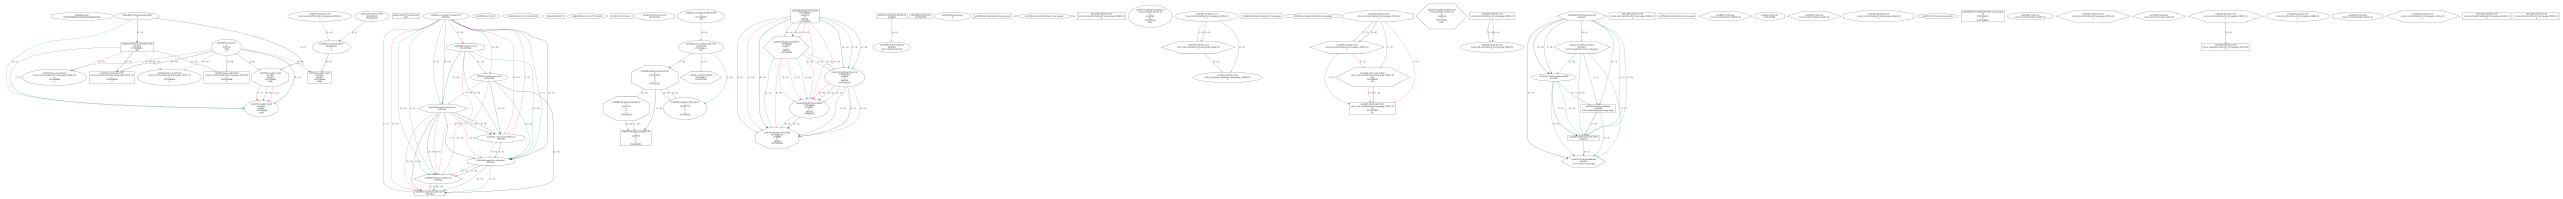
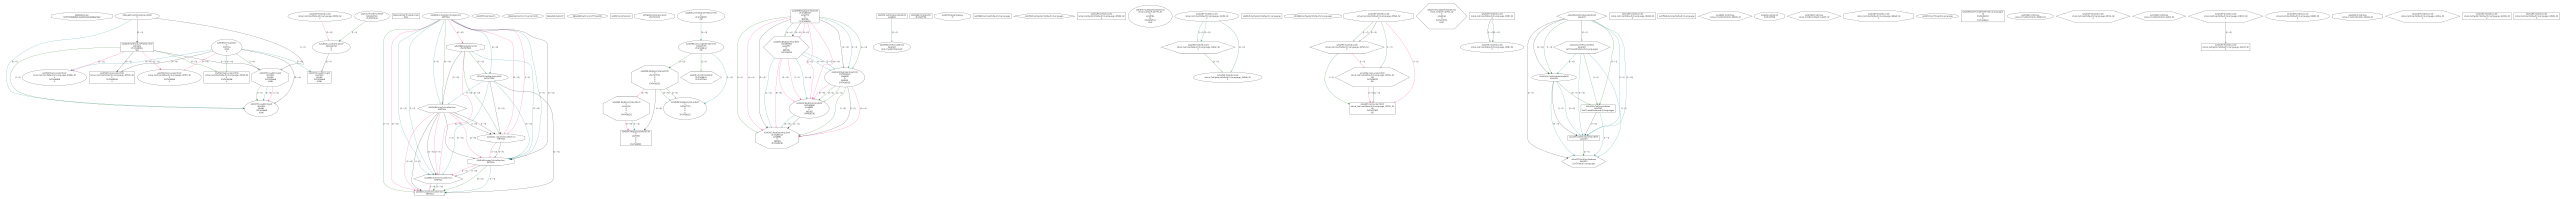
edge "4243306.GetModuleFileNameW 4194304 2147408904 522" -> "4250073.LoadStringW 4194304 65485 2147409468 4096": added, label "(1-->1)"
